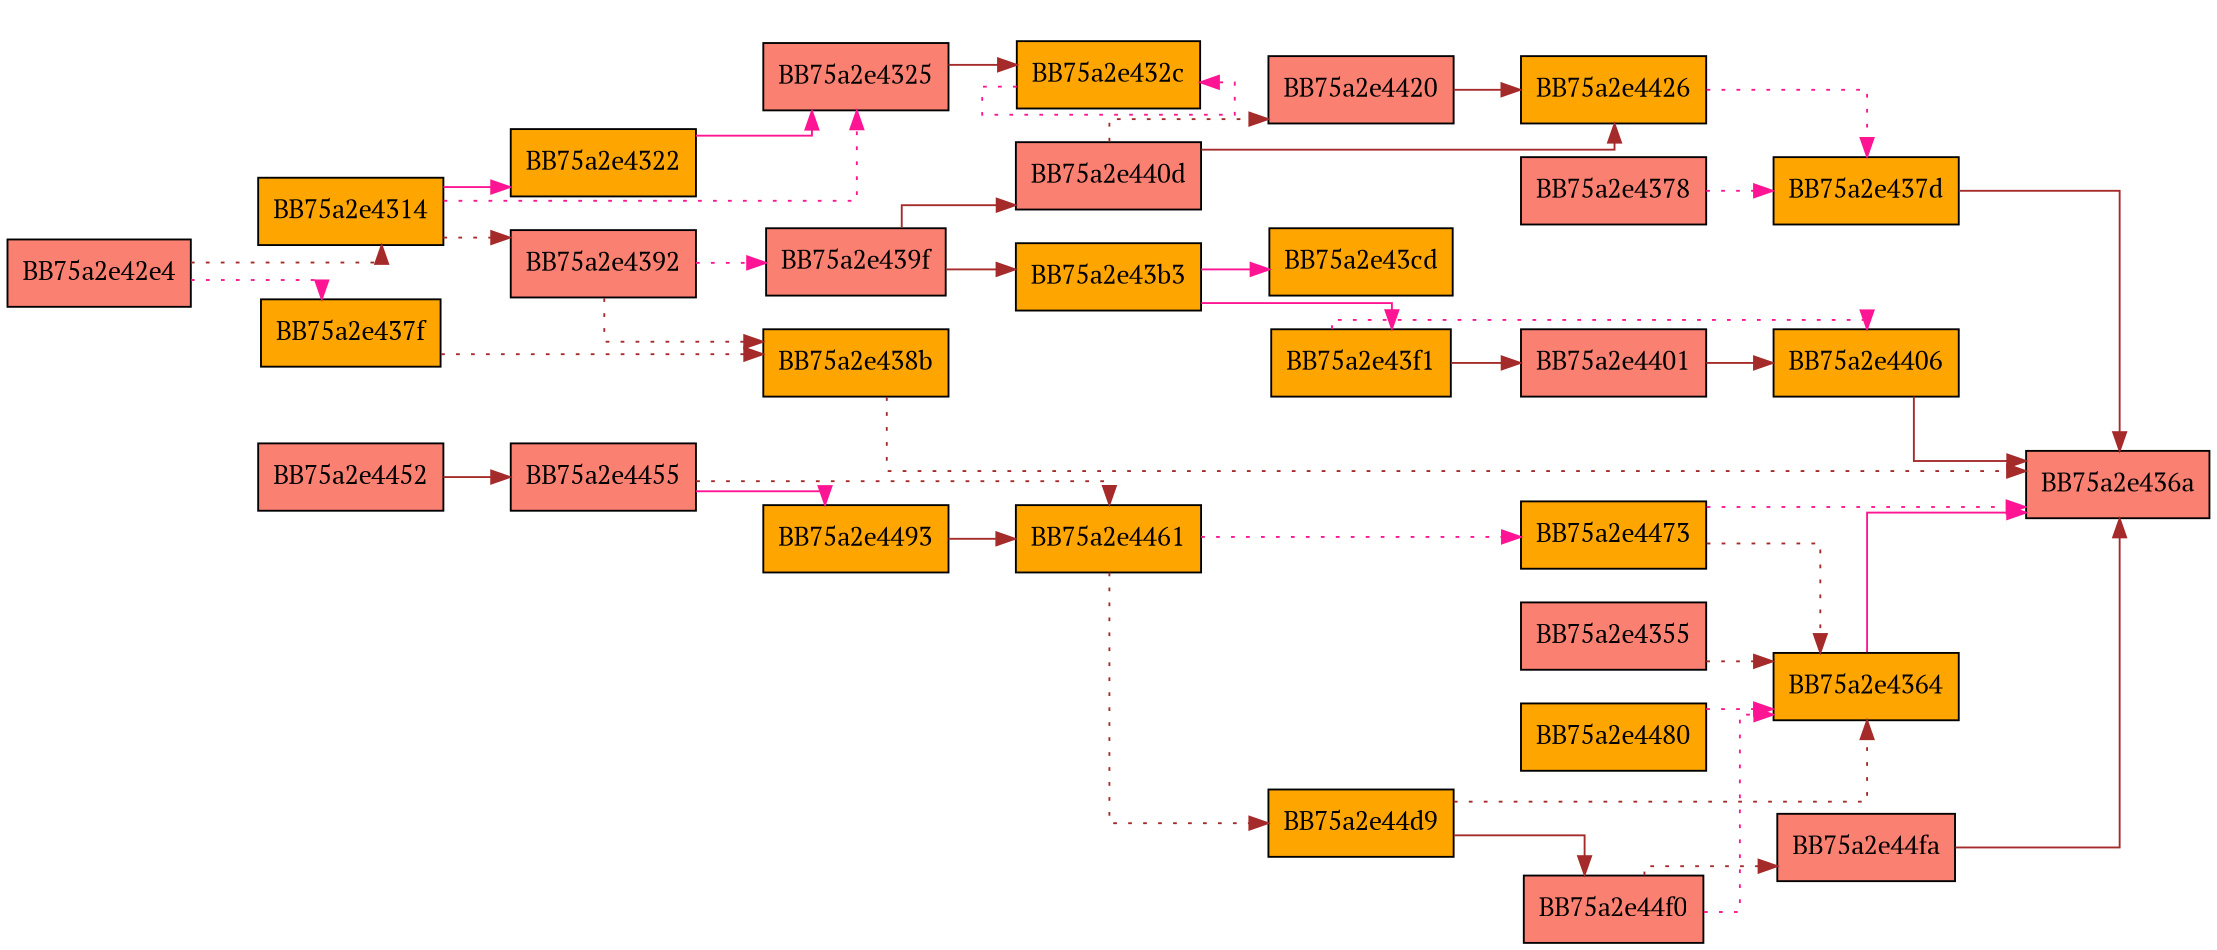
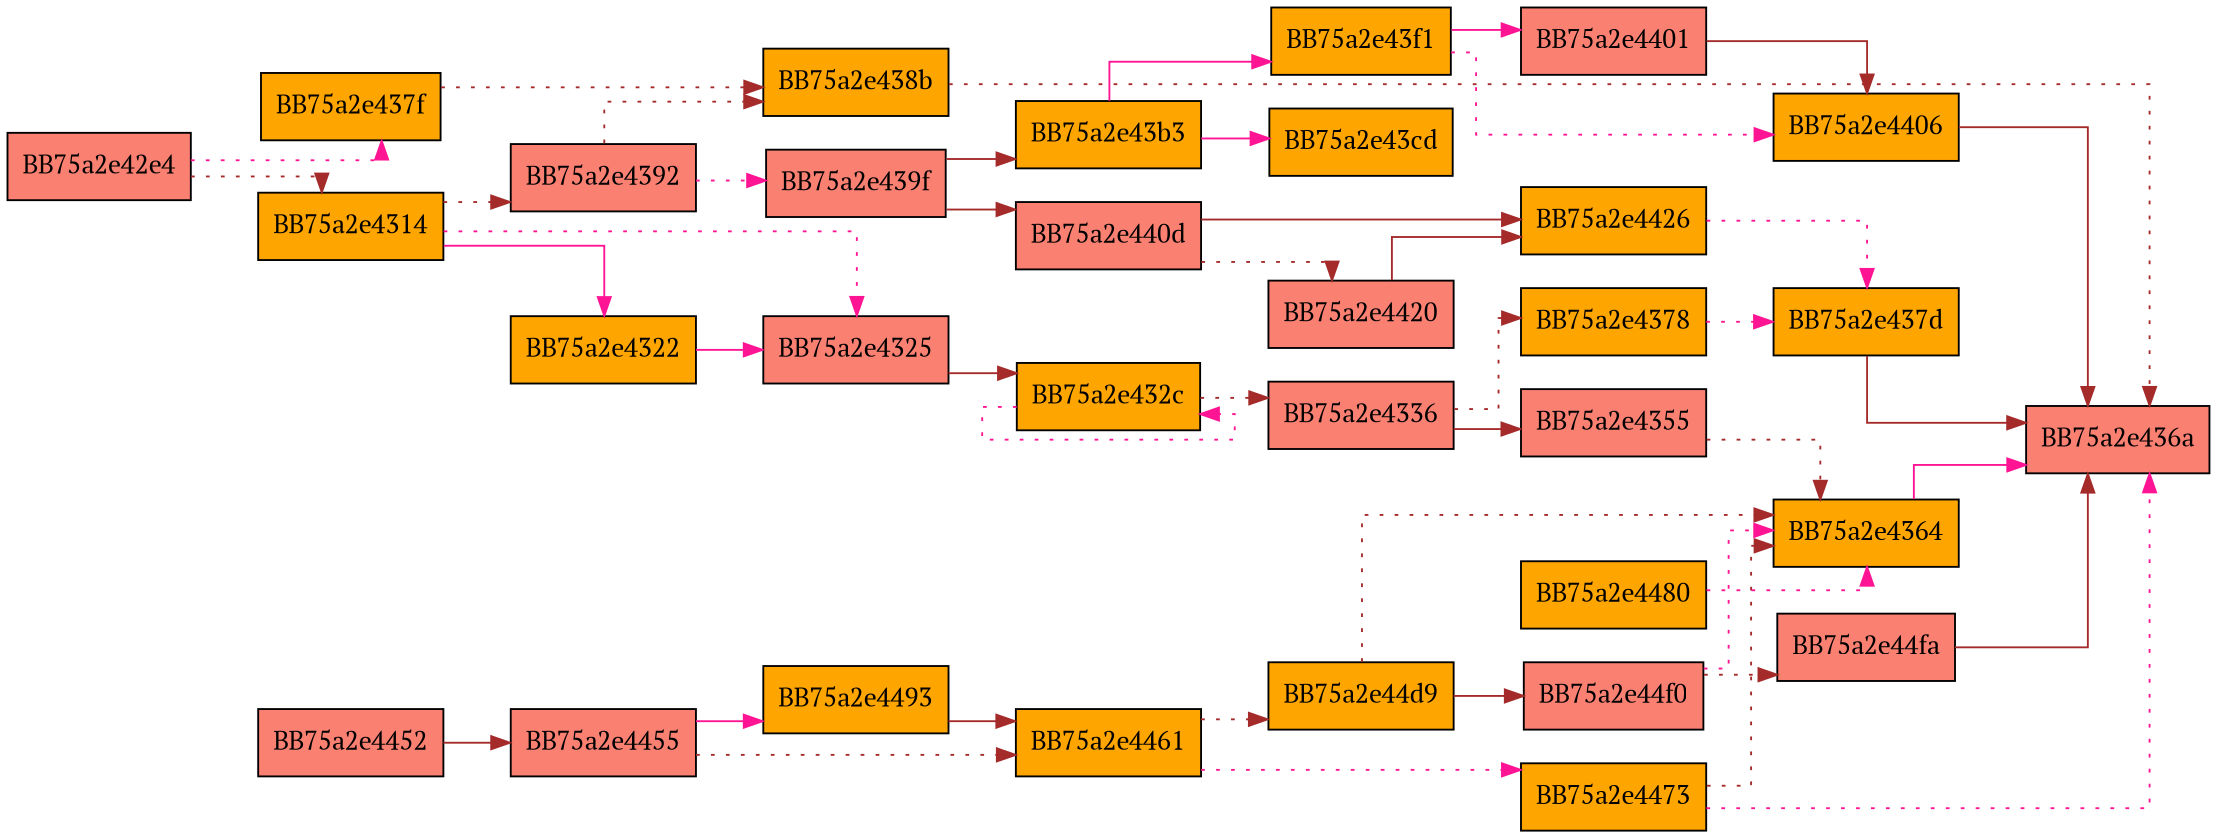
node "BB75a2e4378": fillcolor salmon -> orange
edge "BB75a2e43f1" -> "BB75a2e4401": color brown -> deeppink
node "BB75a2e4336": added
